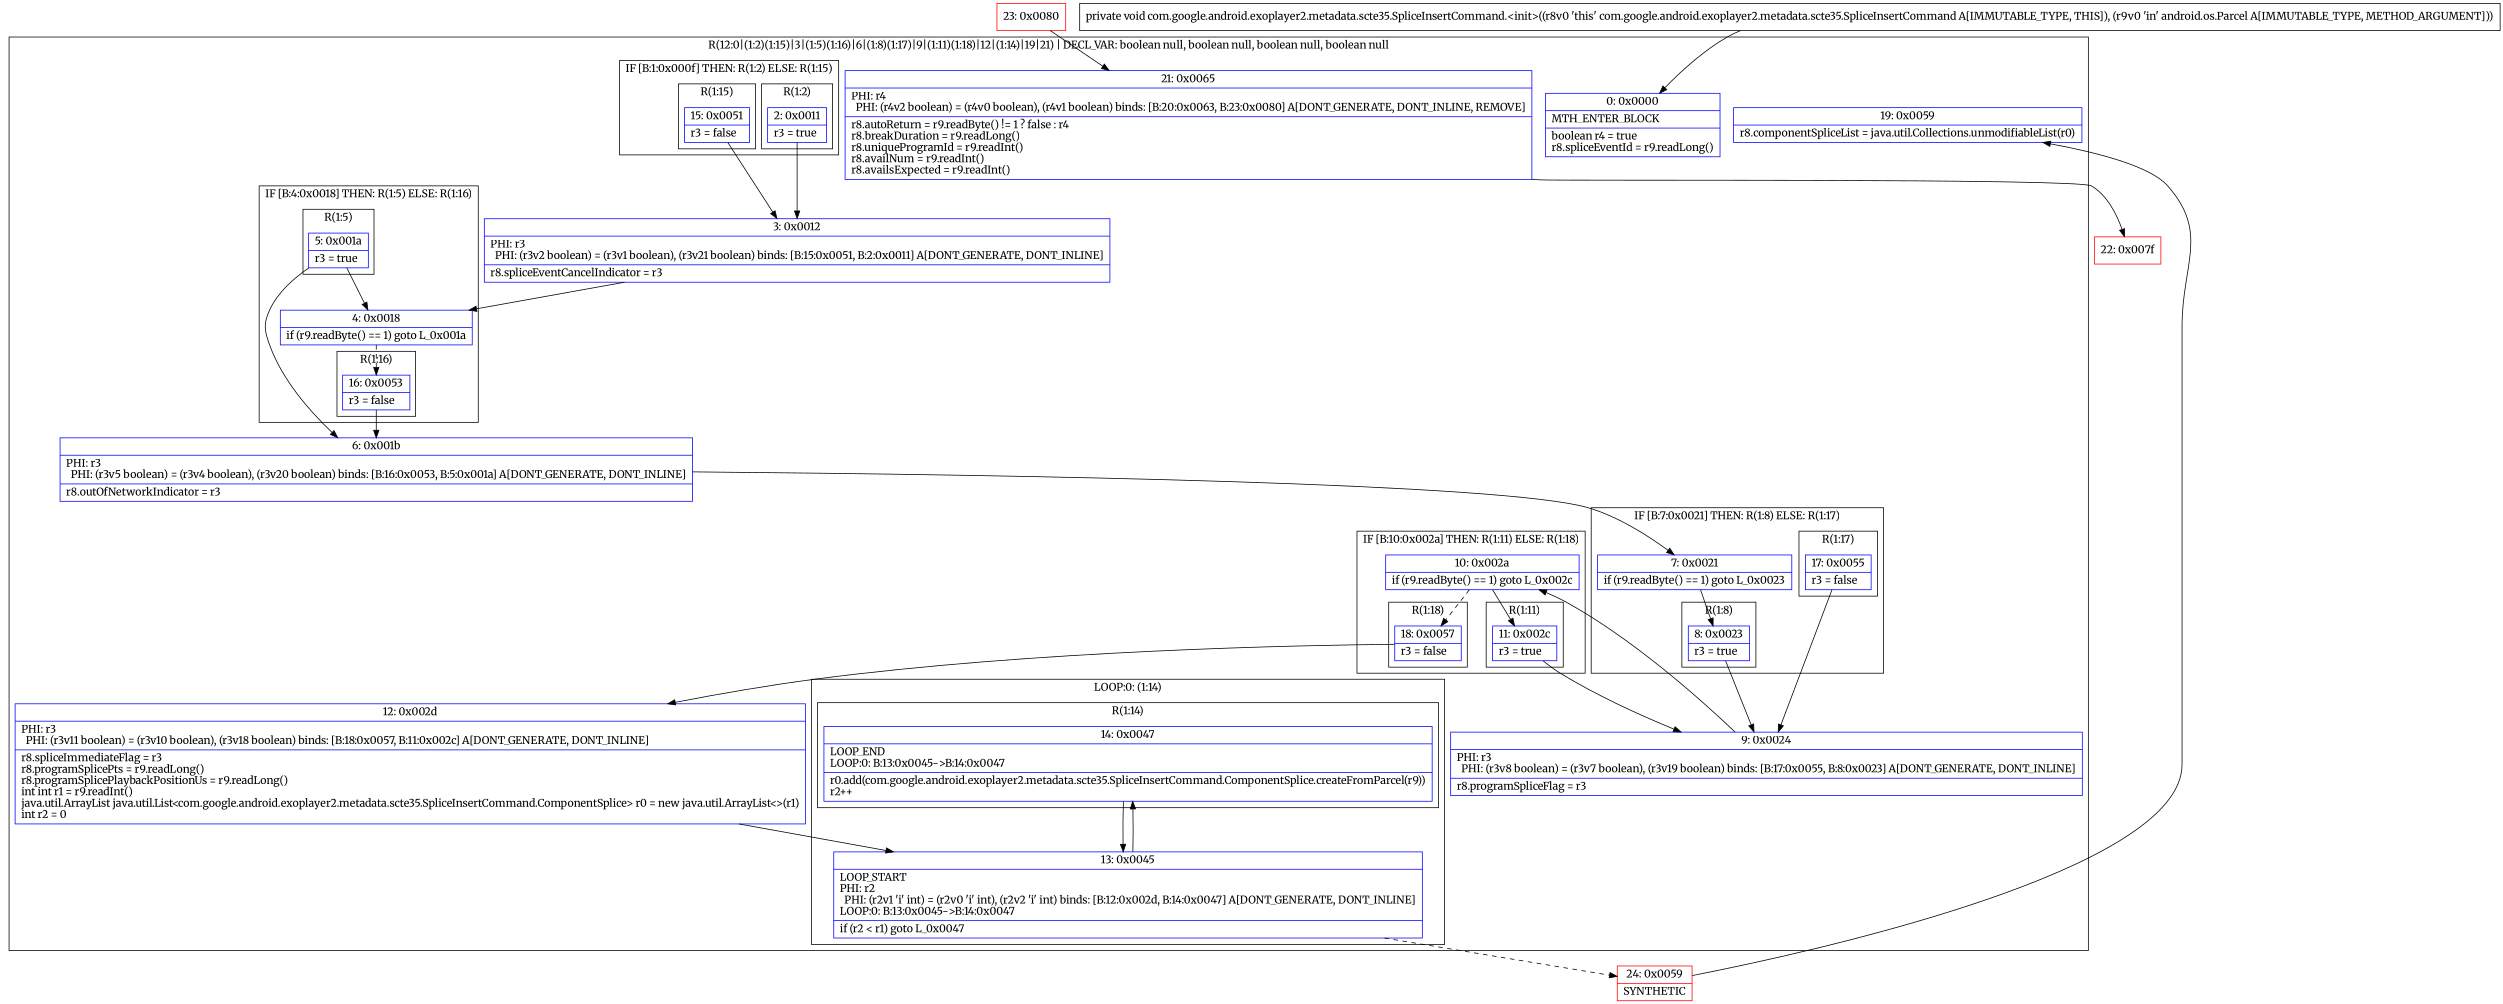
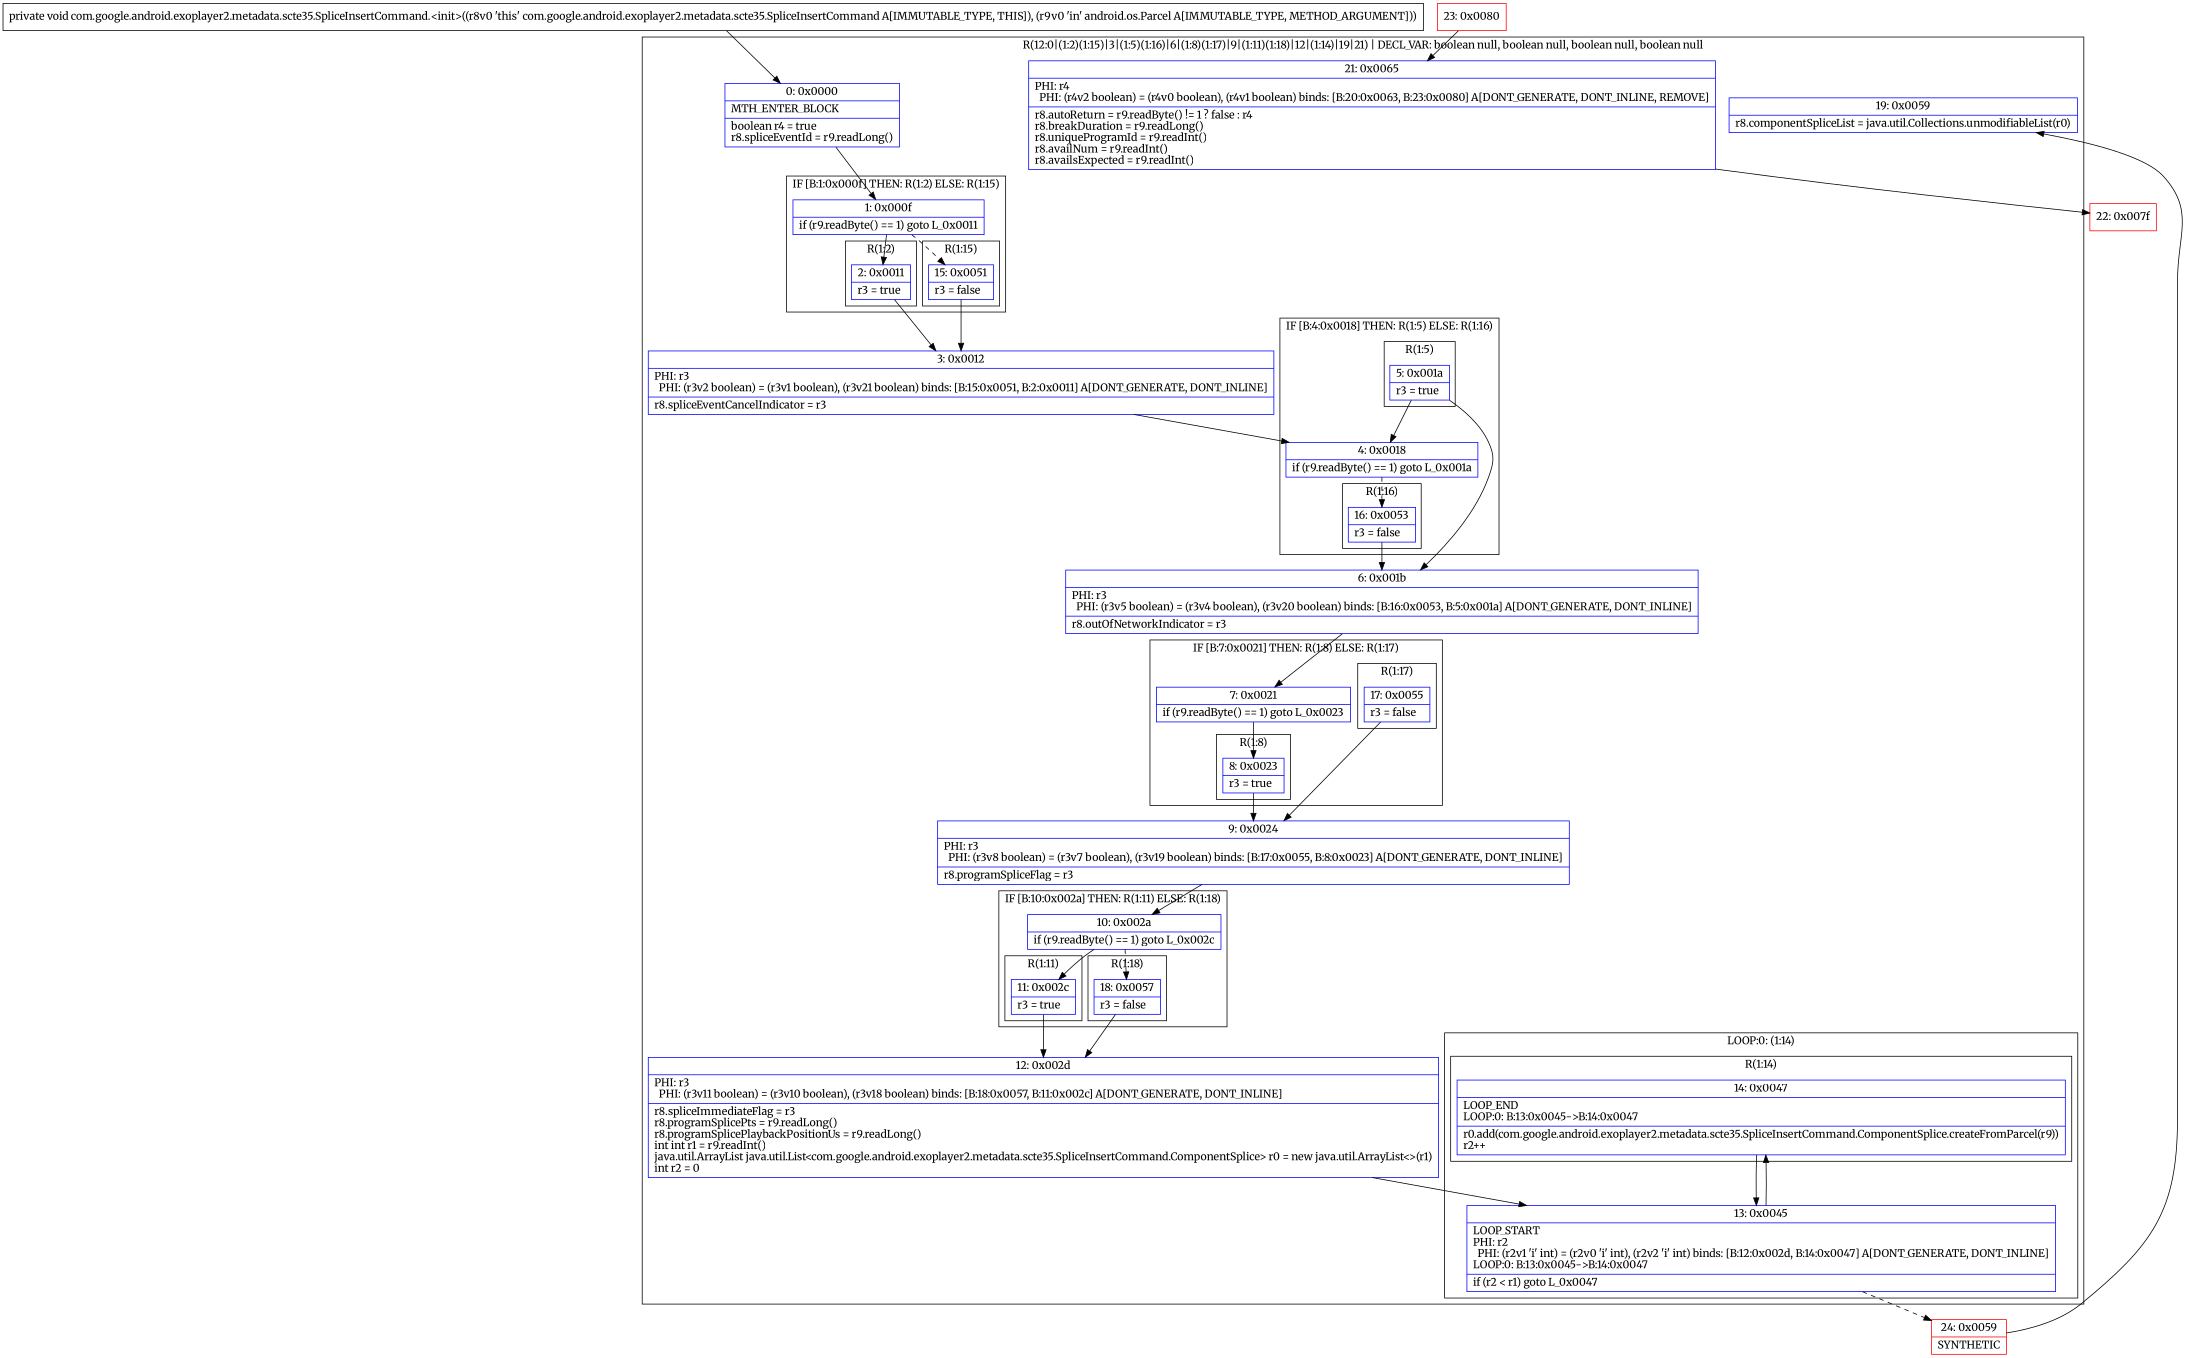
node "1: 0x000f": added
edge "11: 0x002c" -> "9: 0x0024": now "11: 0x002c" -> "12: 0x002d"
